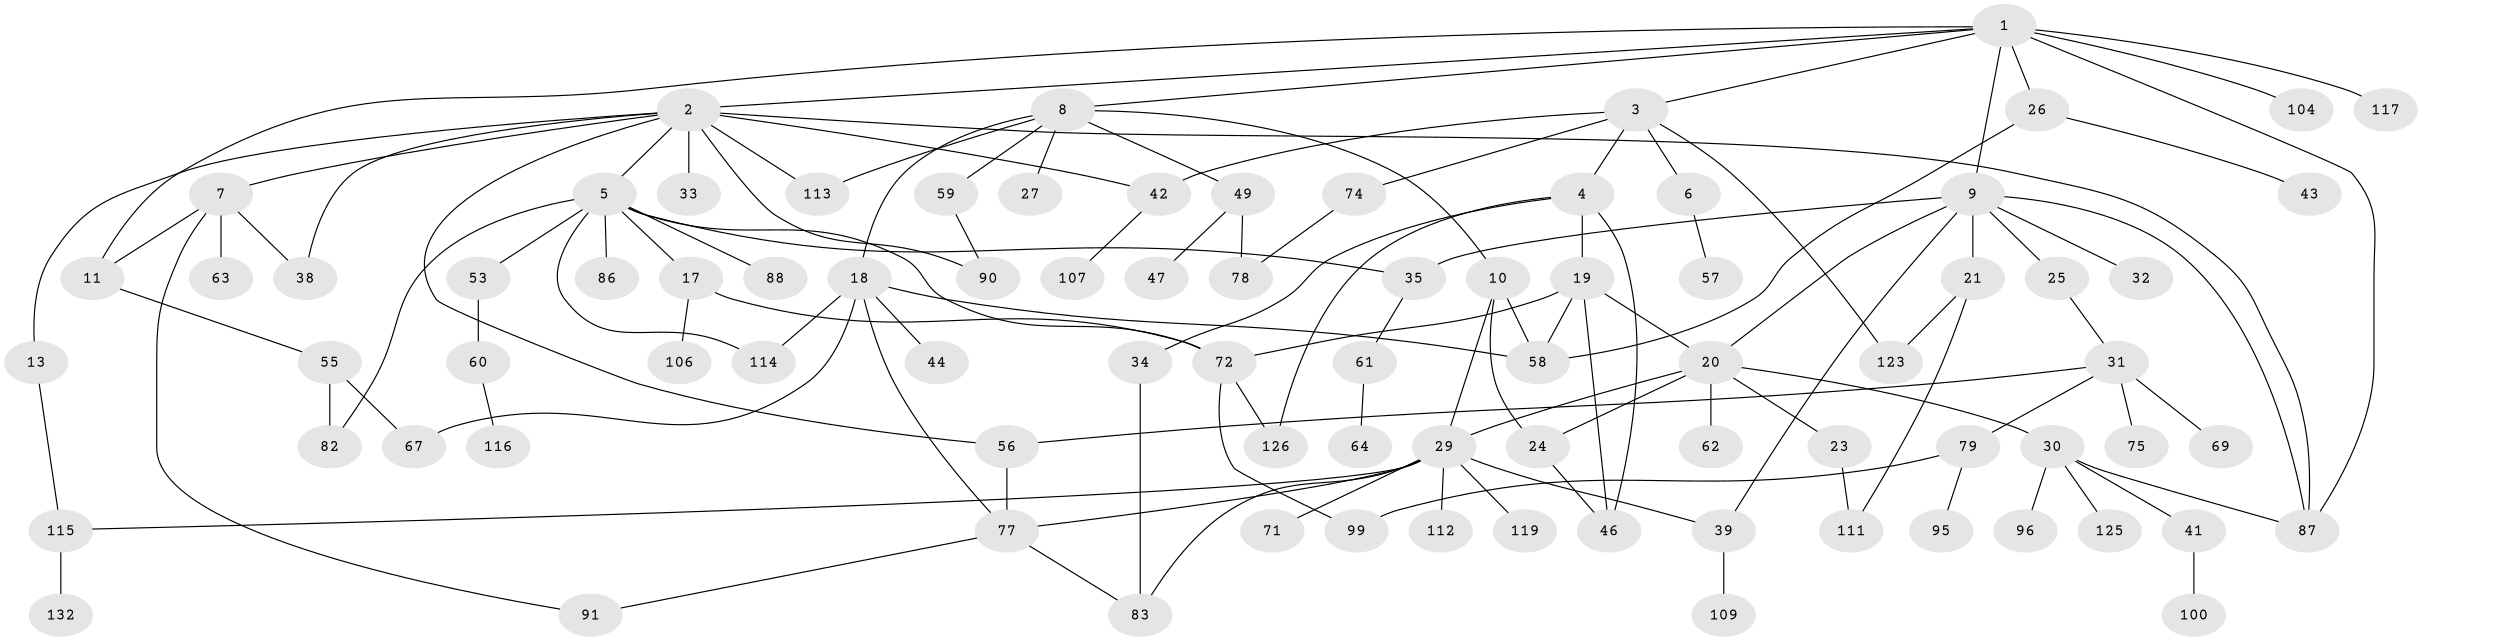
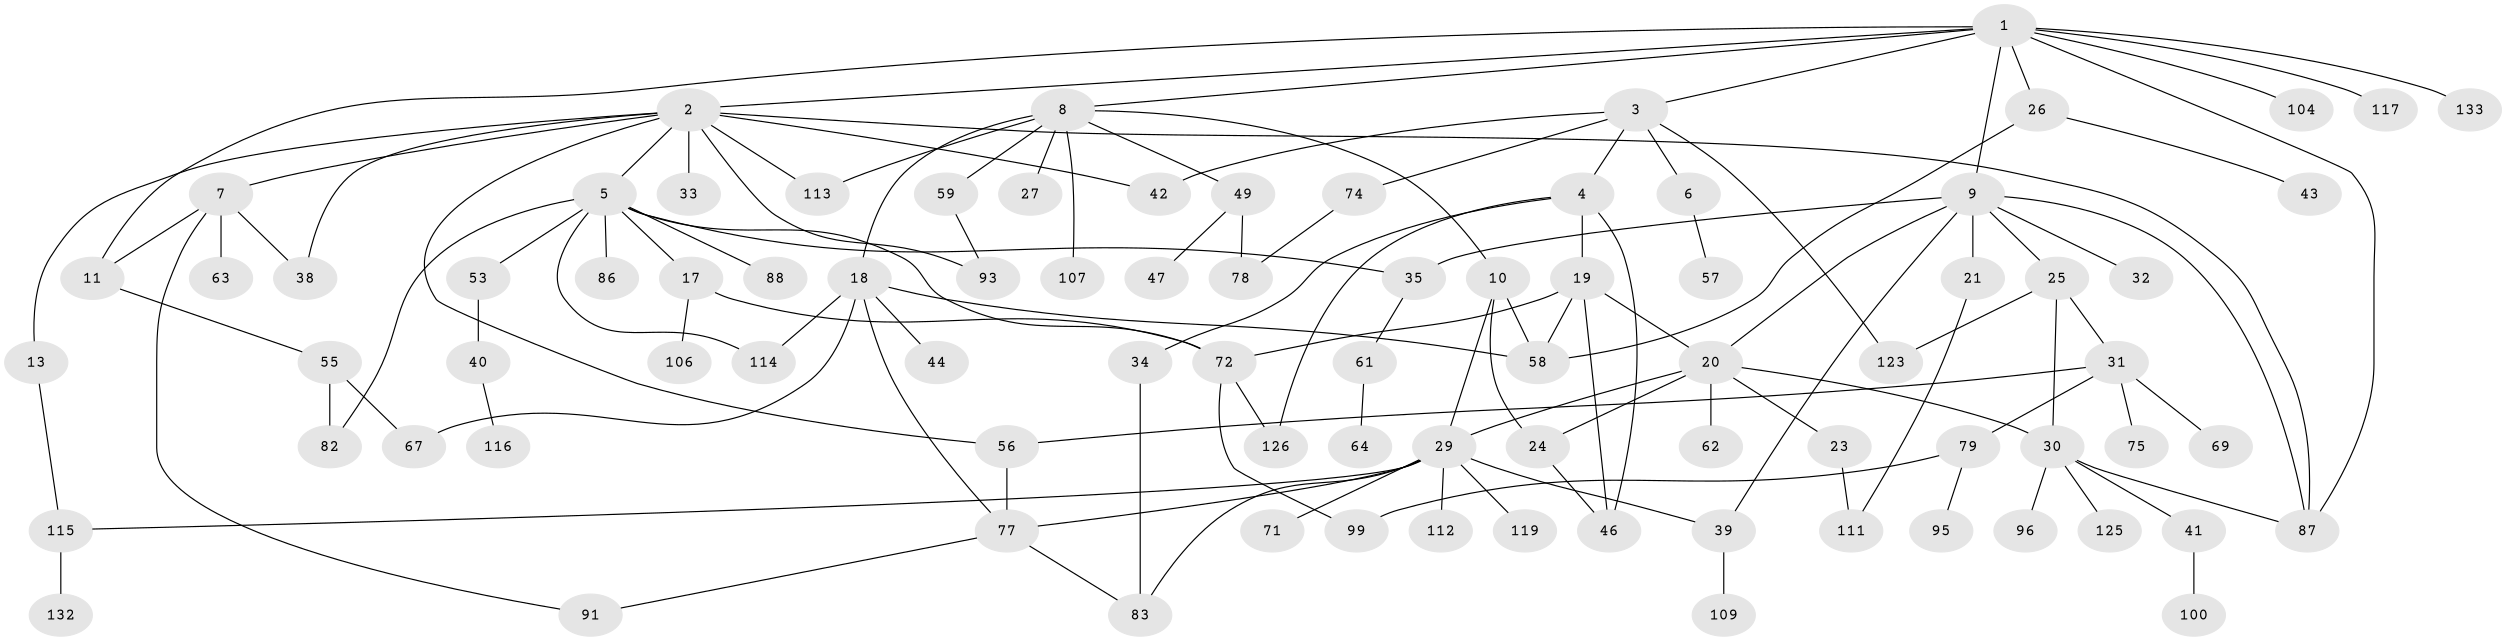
node "133": added
edge "42" -- "107": now "8" -- "107"
node "90": label "90" -> "93"
edge "21" -- "123": now "25" -- "123"
edge "25" -- "30": added
node "60": label "60" -> "40"
